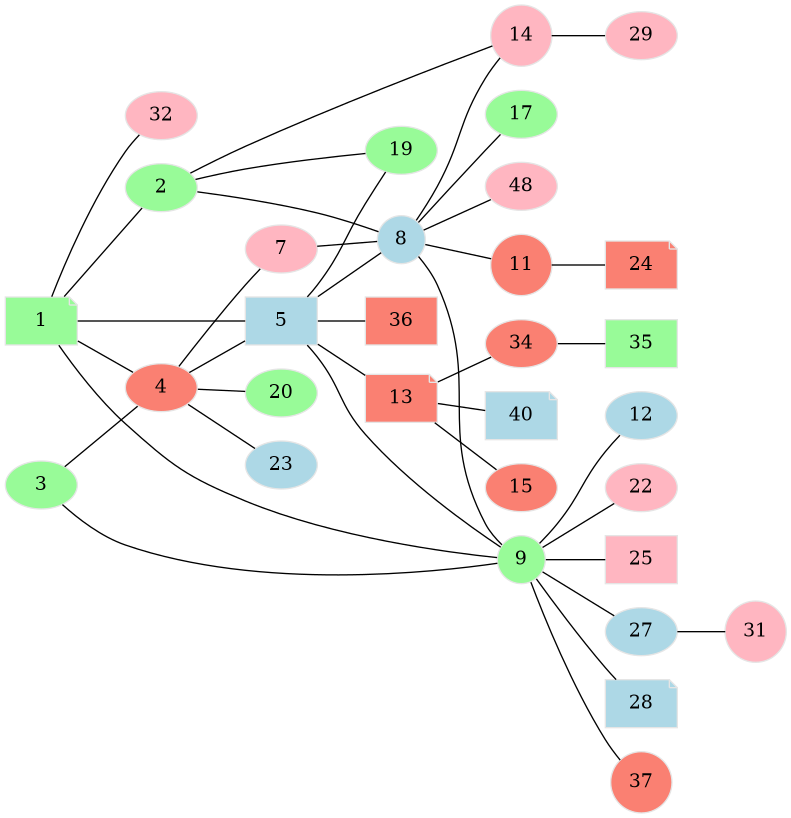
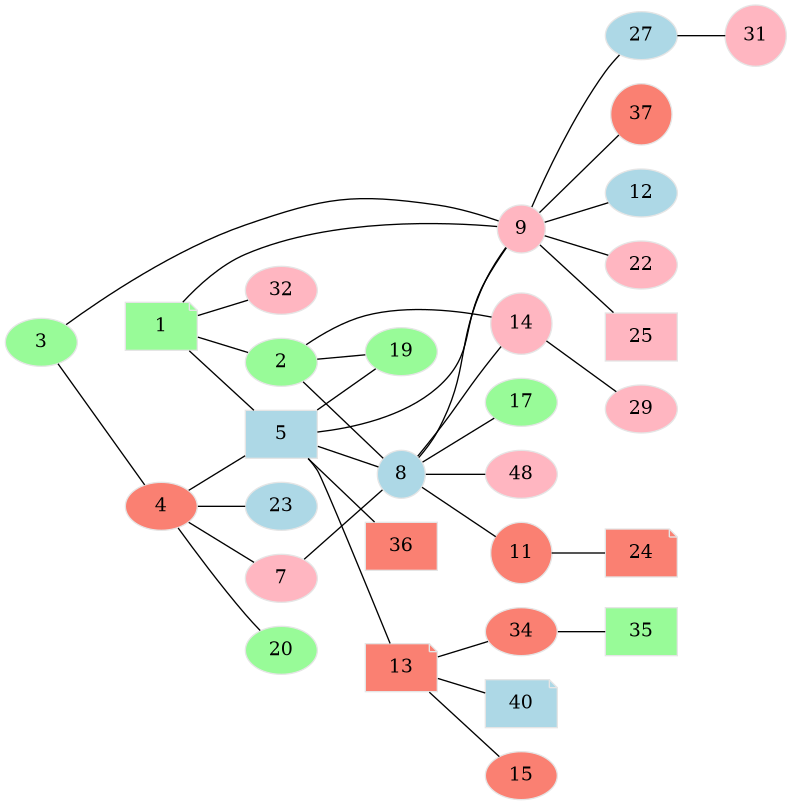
edge "1" -- "4": removed
node "9": fillcolor palegreen -> lightpink
node "28": removed
